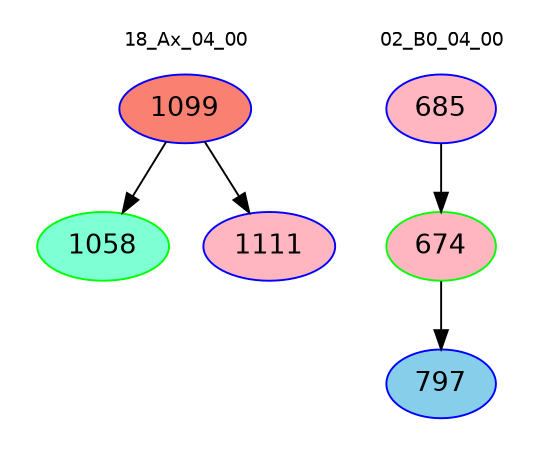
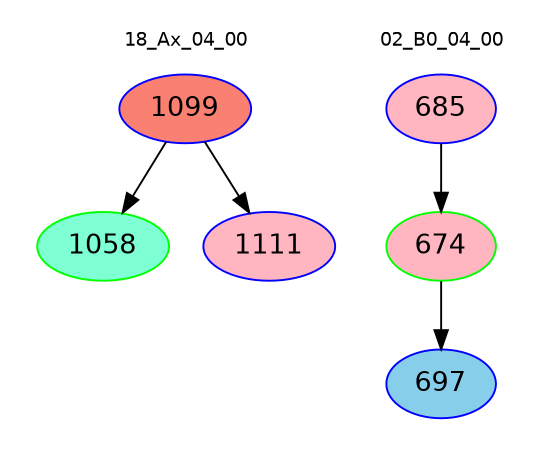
node "797": label "797" -> "697"
